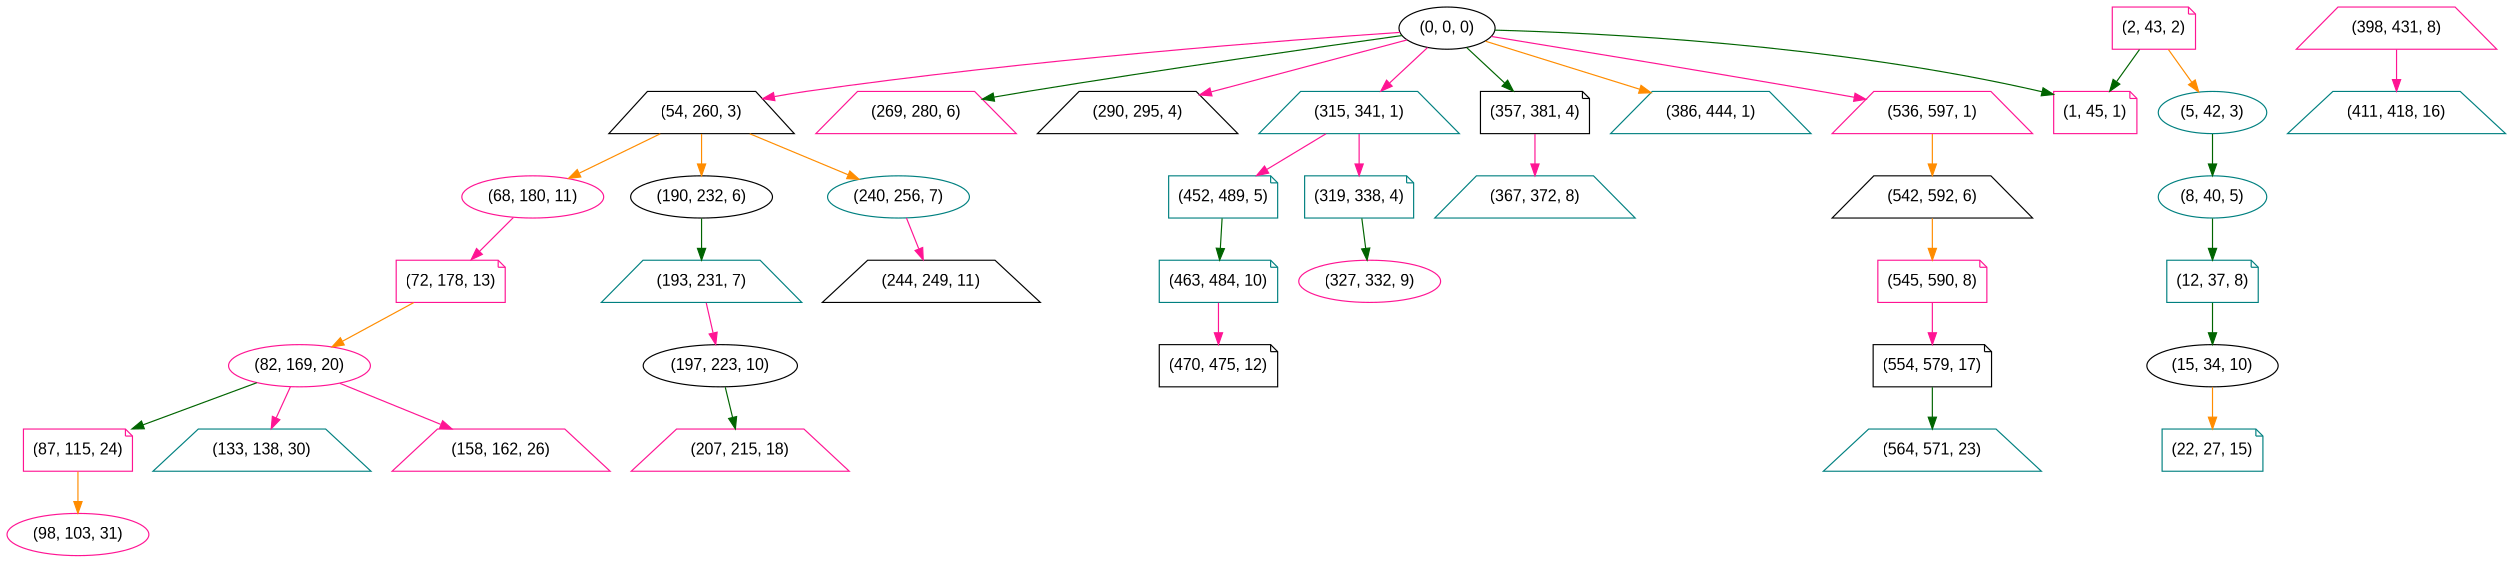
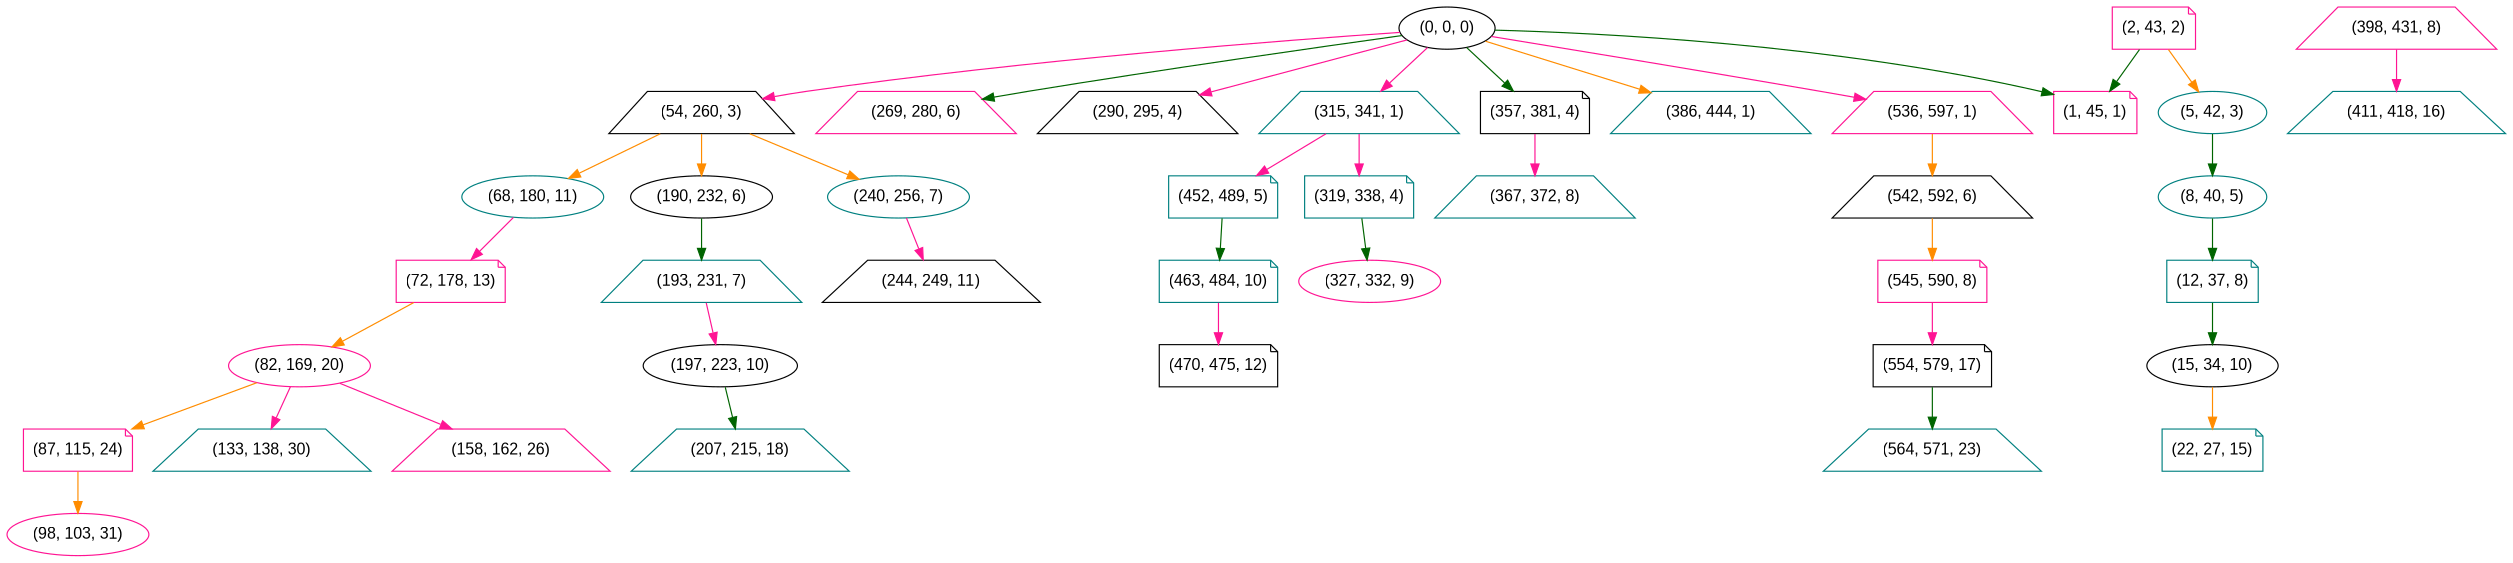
node "(68, 180, 11)": color deeppink -> teal
edge "(82, 169, 20)" -> "(87, 115, 24)": color darkgreen -> darkorange
node "(207, 215, 18)": color deeppink -> teal
